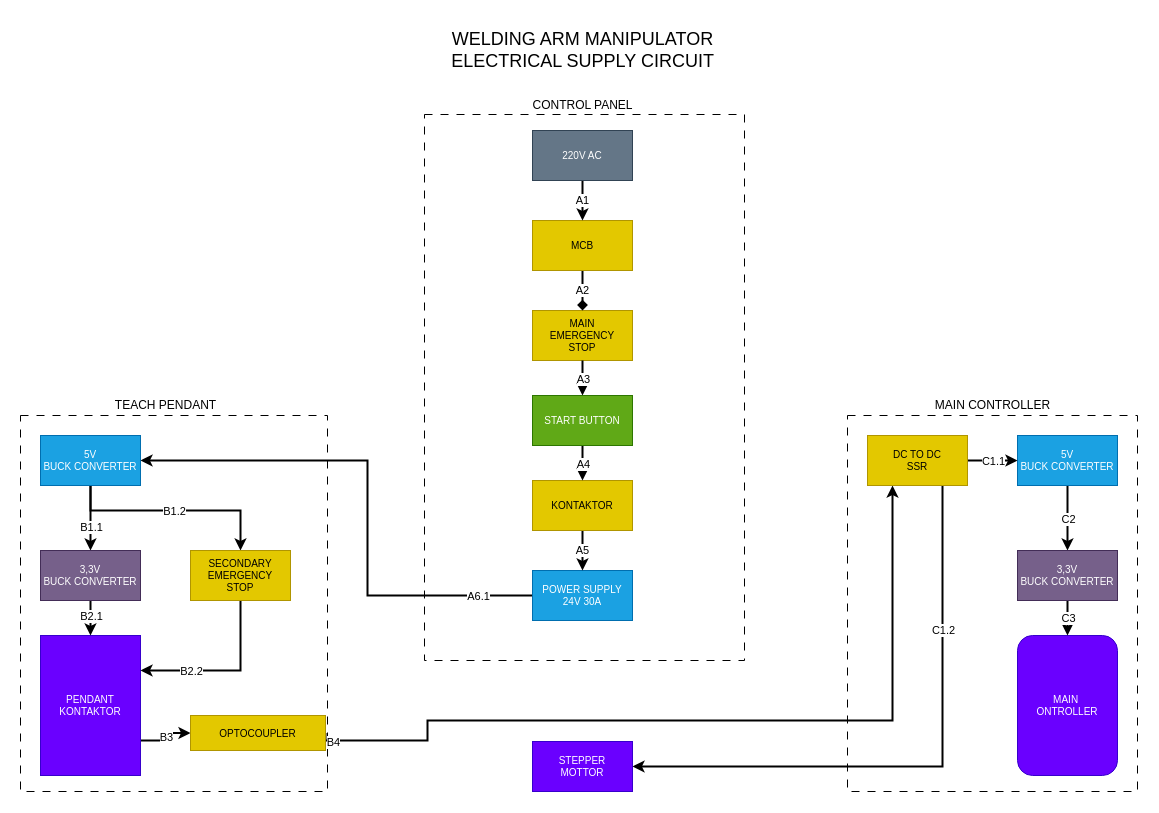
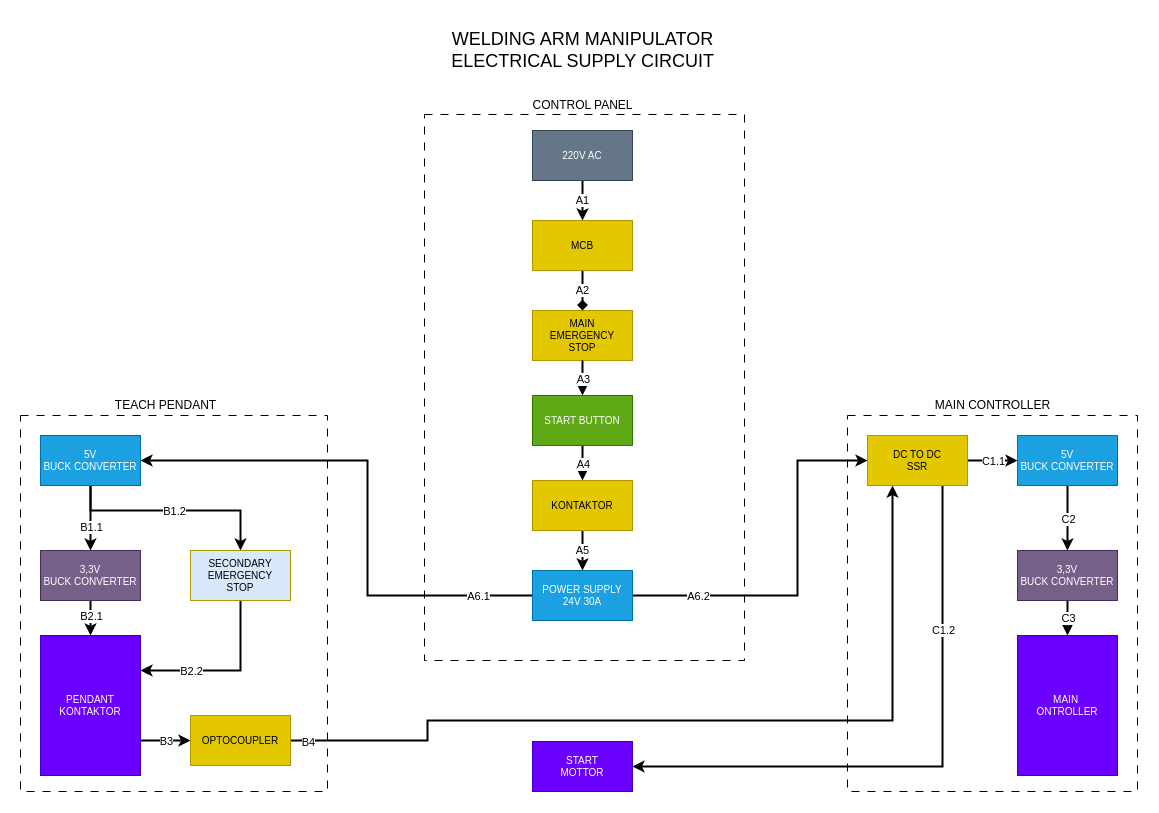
node "SECONDARY EMERGENCY STOP": fillcolor #e3c800 -> #dae8fc
edge "POWER SUPPLY 24V 30A" -> "DC TO DC SSR": added, label "A6.2"
node "MAIN ONTROLLER": shape rounded rectangle -> rectangle
node "OPTOCOUPLER": size 135x35 -> 100x50
node "STEPPER MOTTOR": label "STEPPER MOTTOR" -> "START MOTTOR"
